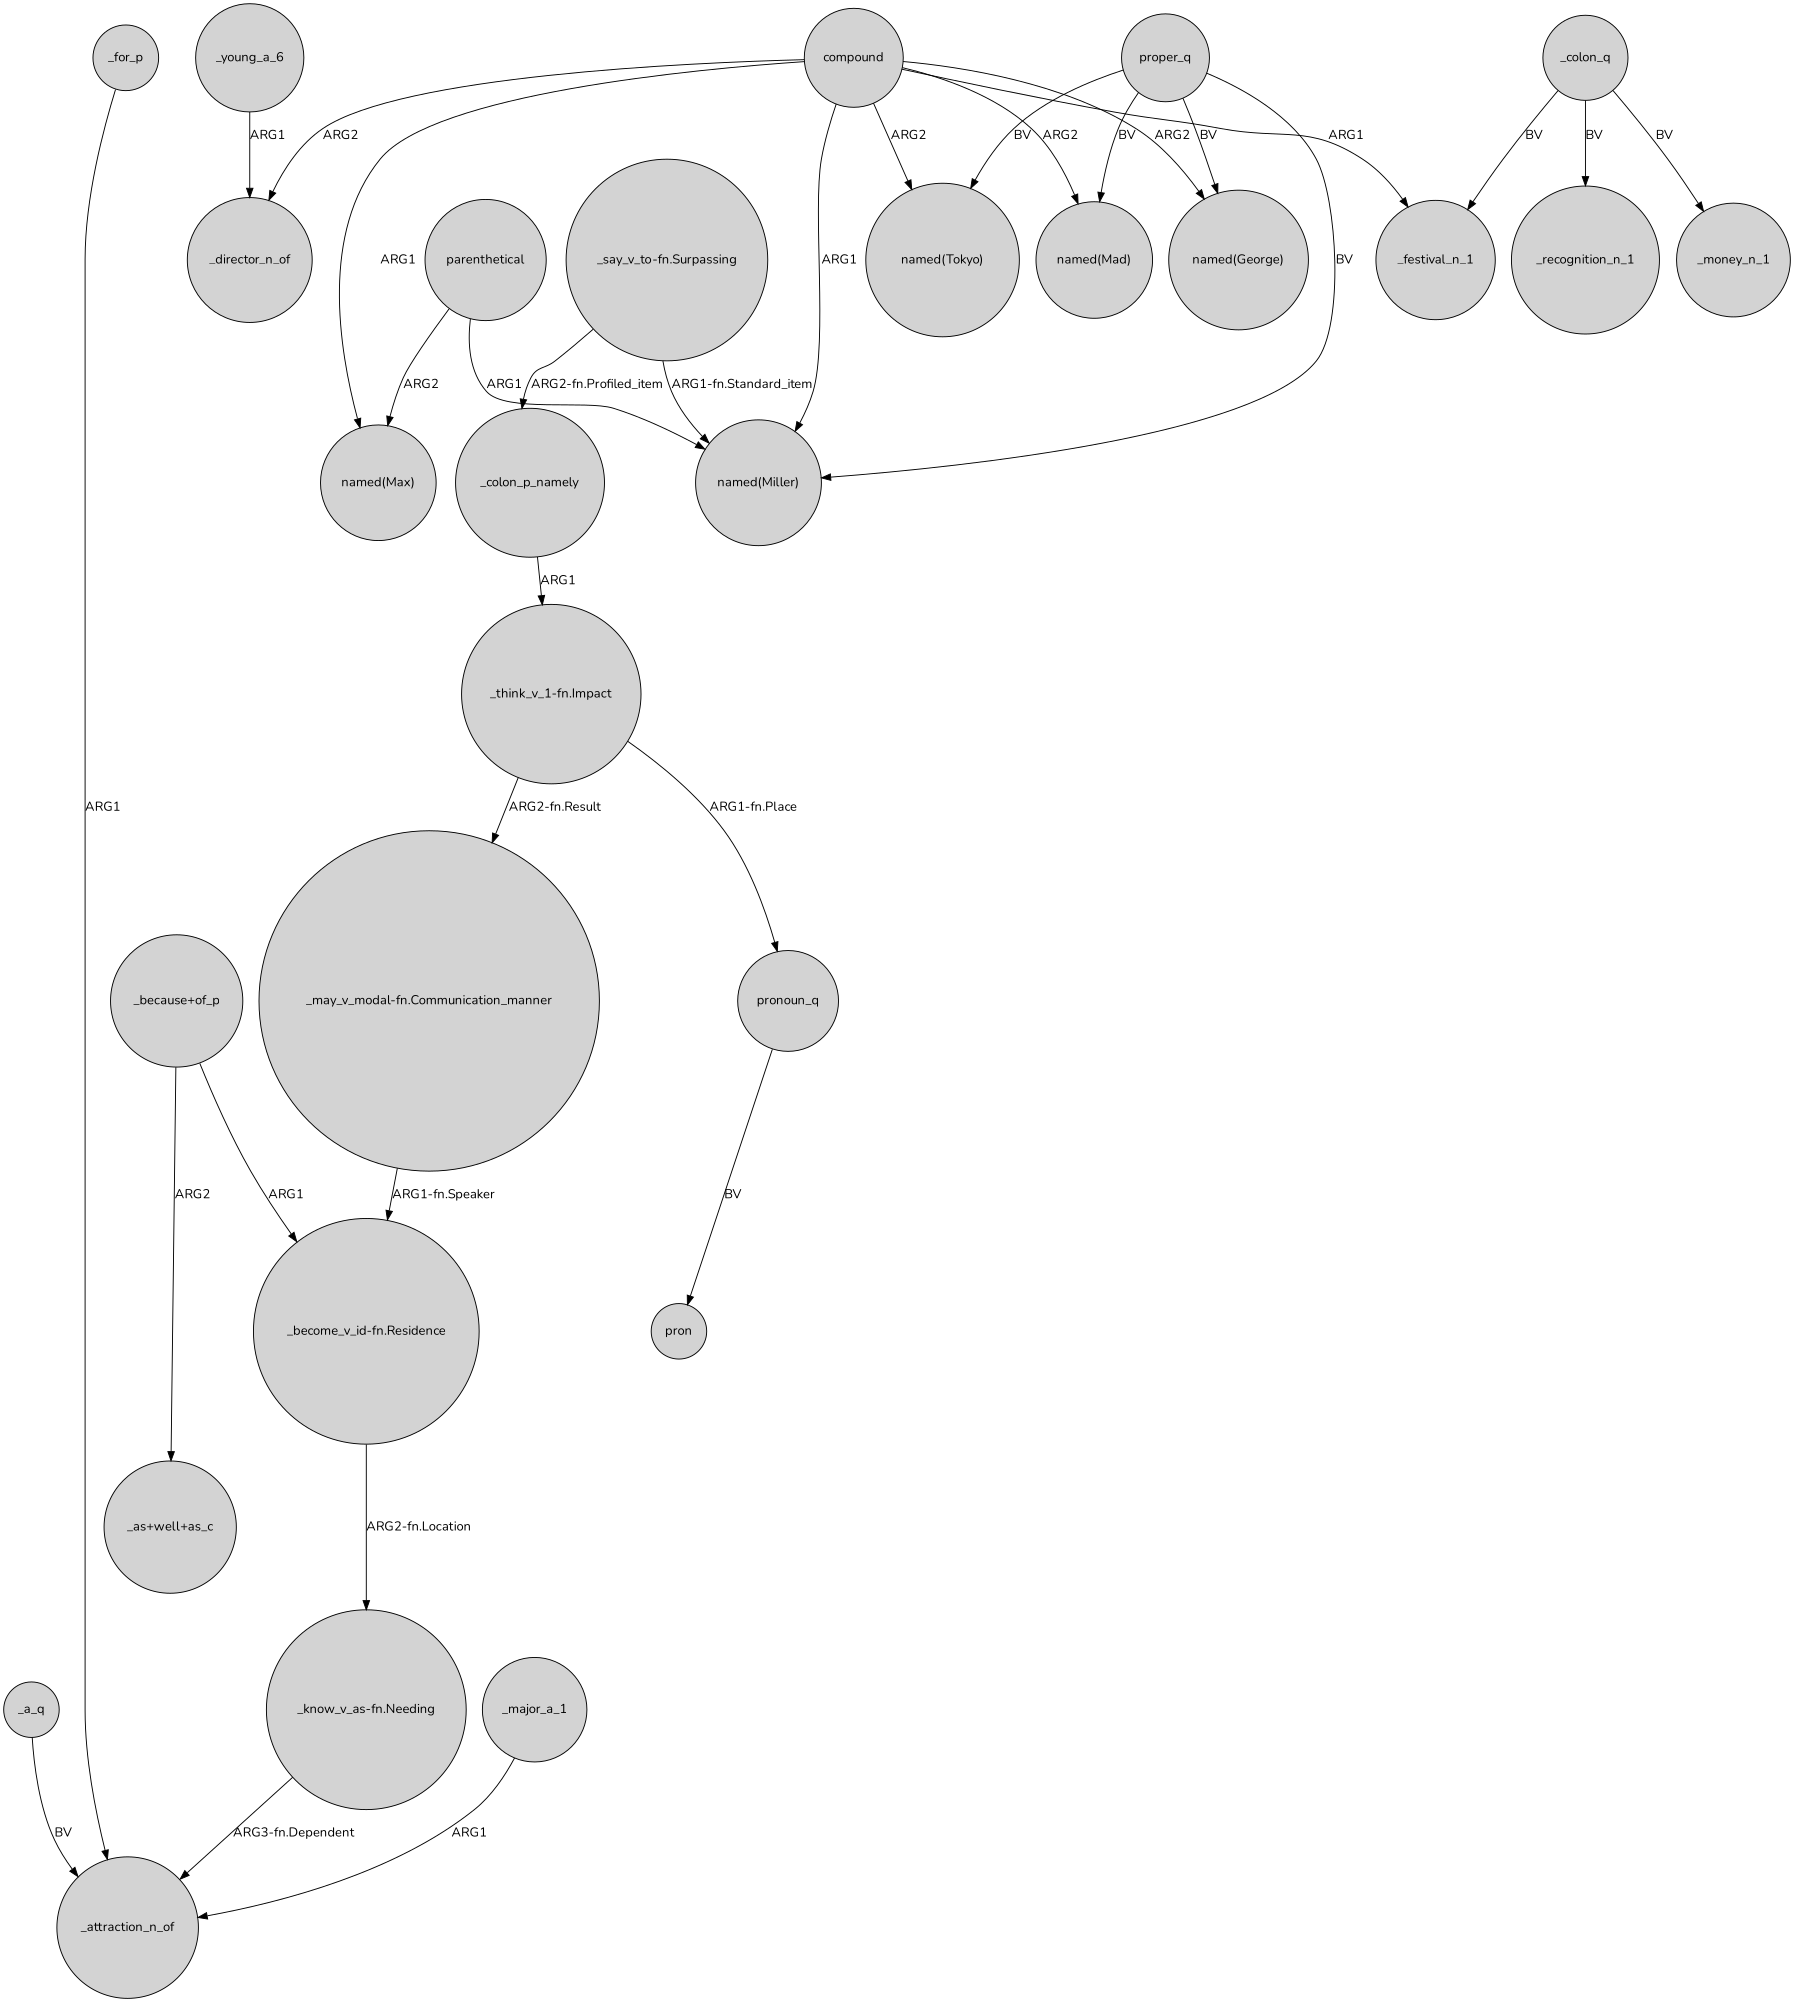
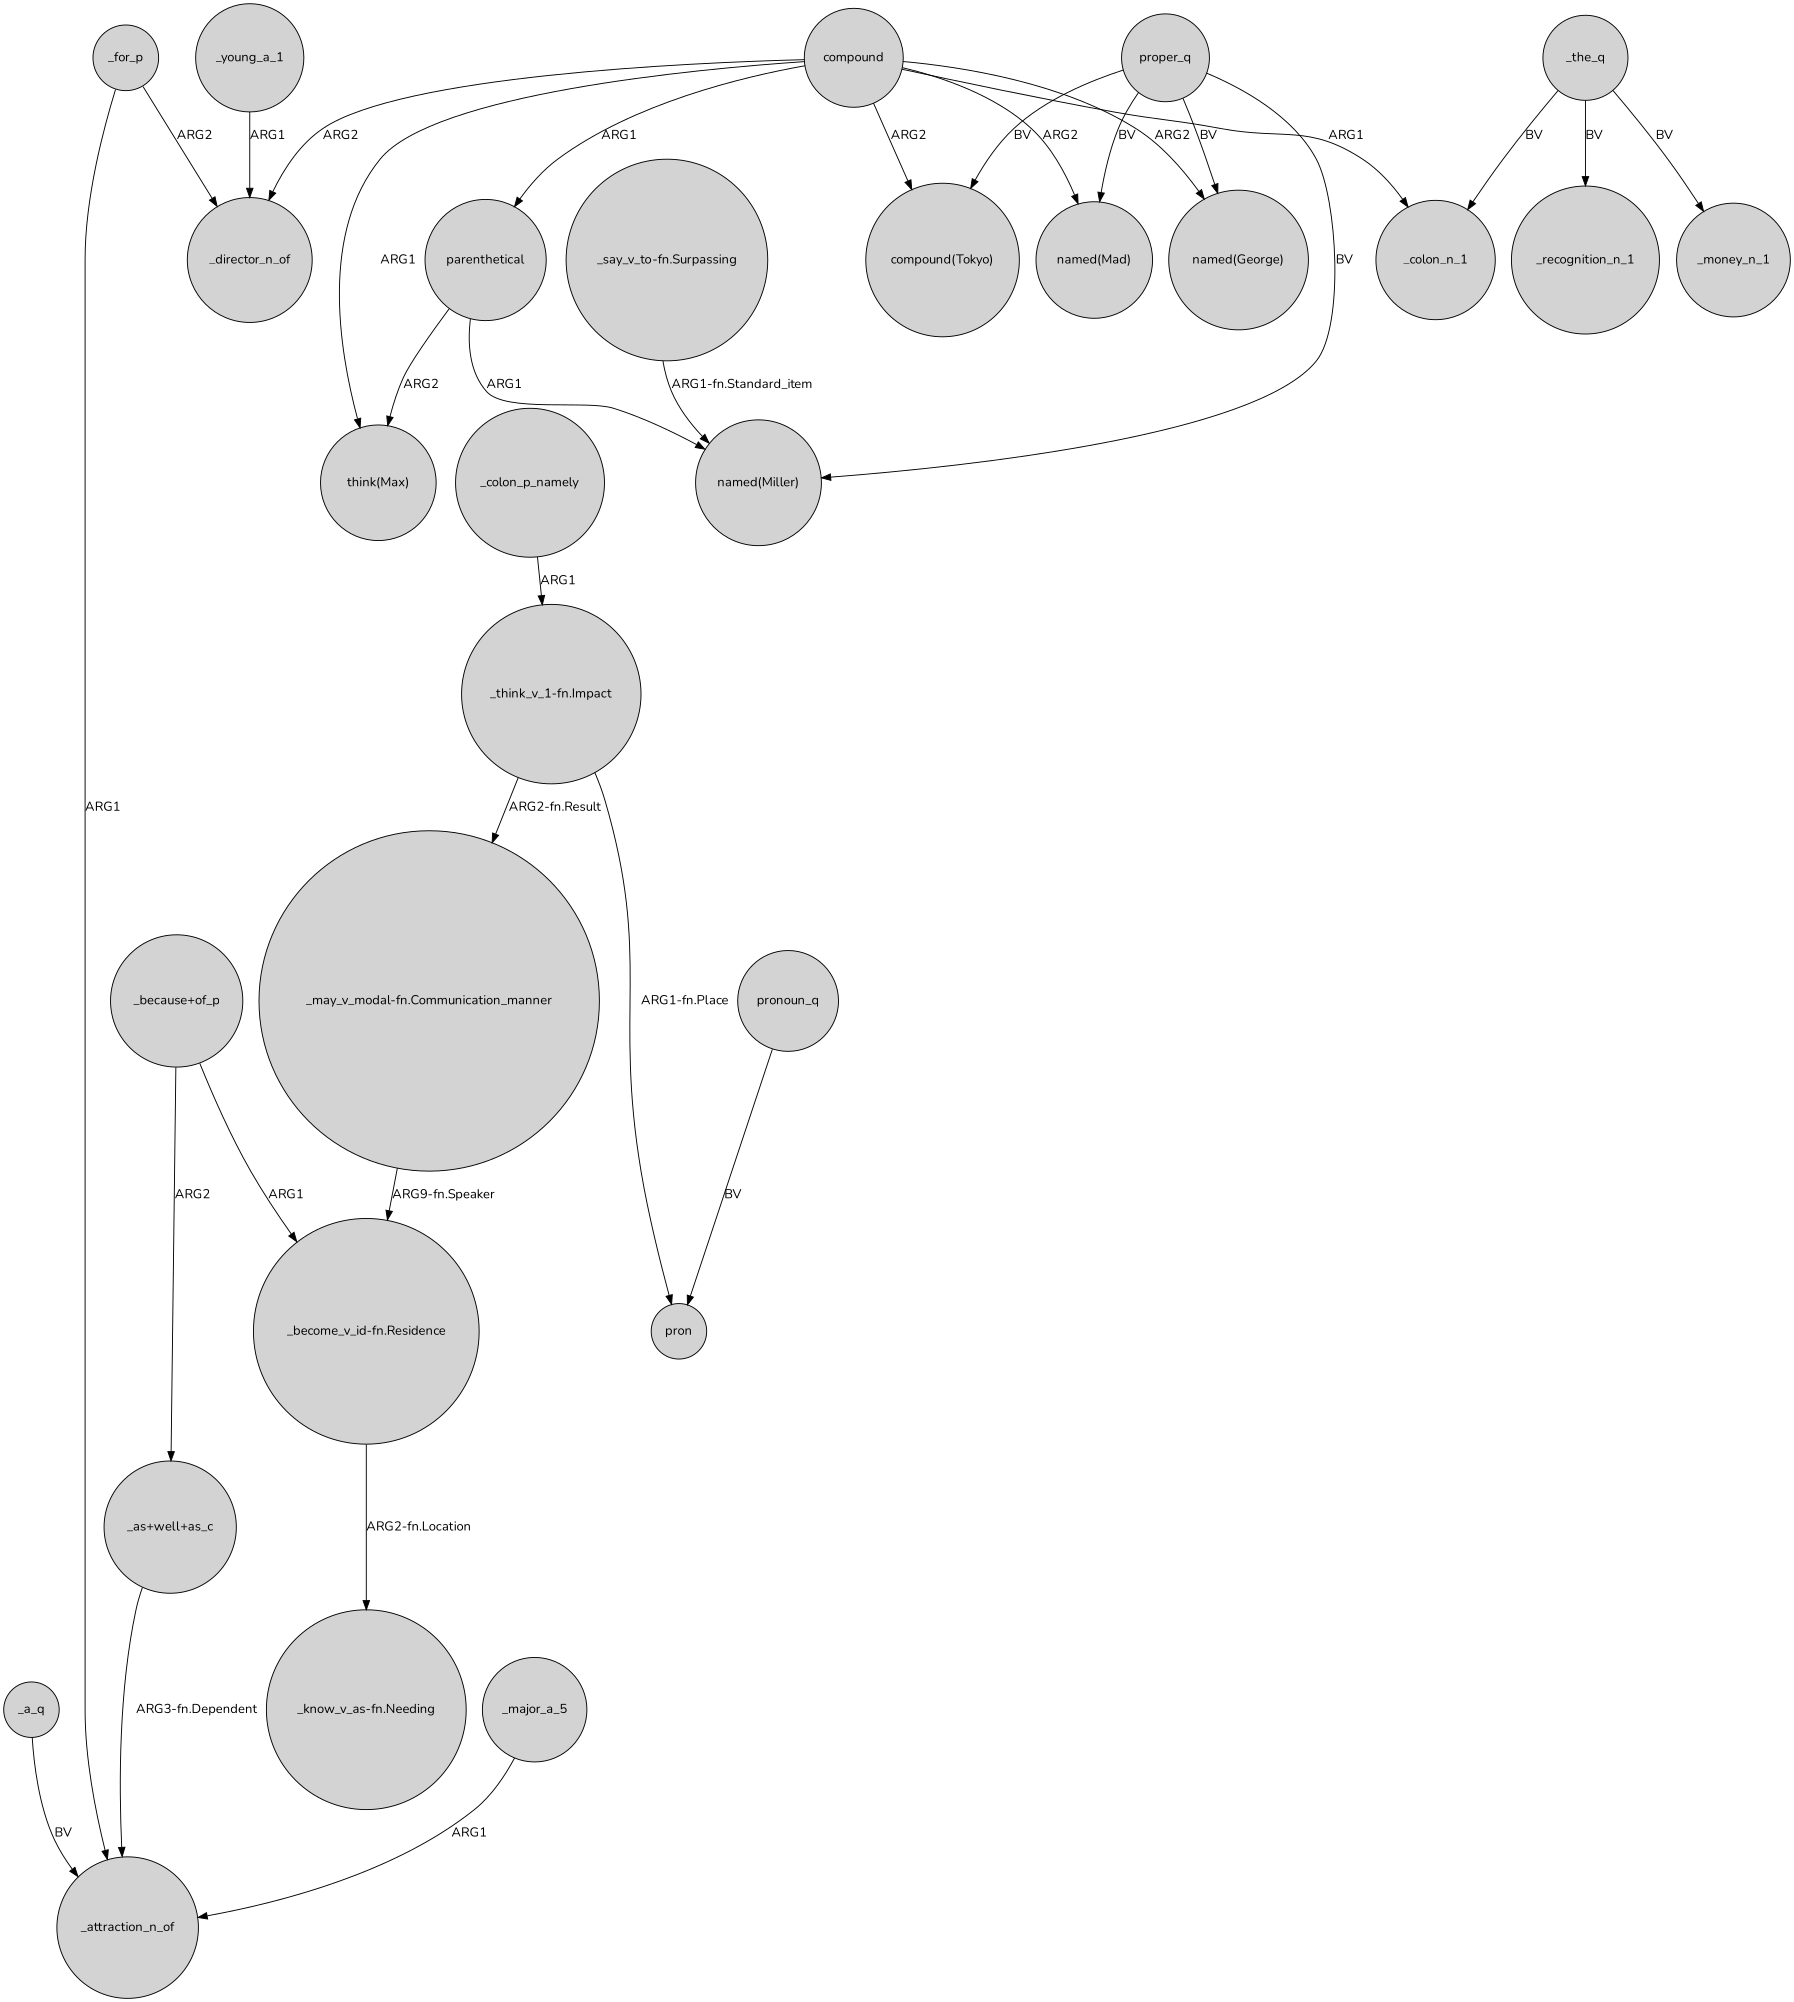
node "_young_a_6": label "_young_a_6" -> "_young_a_1"
node "_colon_q": label "_colon_q" -> "_the_q"
edge "_for_p" -> "_director_n_of": added, label "ARG2"
node "named(Tokyo)": label "named(Tokyo)" -> "compound(Tokyo)"
node "_festival_n_1": label "_festival_n_1" -> "_colon_n_1"
edge "compound" -> "named(Miller)": now "compound" -> "parenthetical"
edge "_say_v_to-fn.Surpassing" -> "_colon_p_namely": removed, label "ARG2-fn.Profiled_item"
node "named(Max)": label "named(Max)" -> "think(Max)"
edge "_think_v_1-fn.Impact" -> "pronoun_q": now "_think_v_1-fn.Impact" -> "pron"
edge "_may_v_modal-fn.Communication_manner" -> "_become_v_id-fn.Residence": label "ARG1-fn.Speaker" -> "ARG9-fn.Speaker"
node "_major_a_1": label "_major_a_1" -> "_major_a_5"
edge "_know_v_as-fn.Needing" -> "_attraction_n_of": now "_as+well+as_c" -> "_attraction_n_of"
